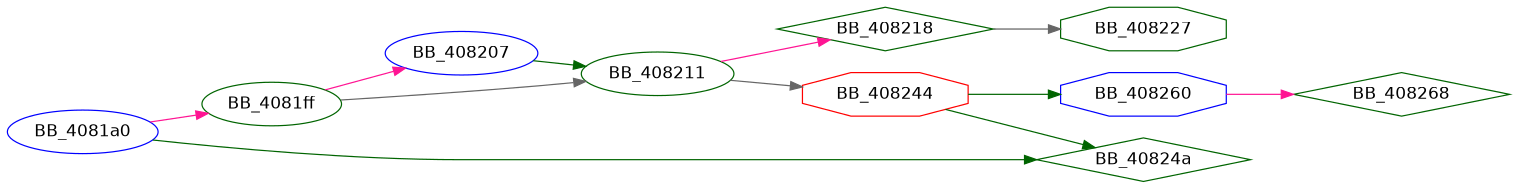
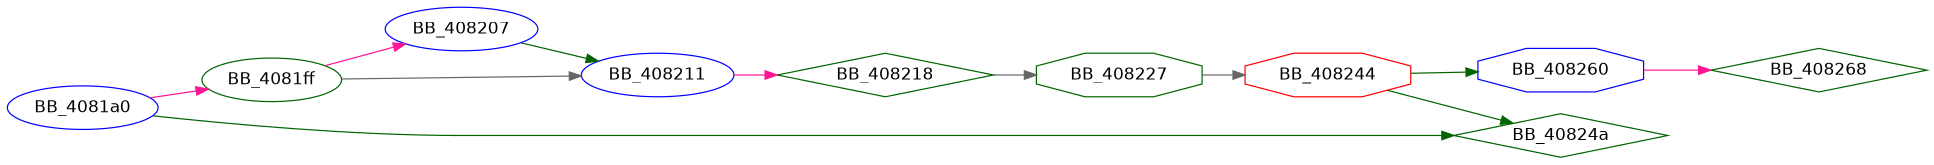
node "BB_408211": color darkgreen -> blue
edge "BB_408211" -> "BB_408244": now "BB_408227" -> "BB_408244"
